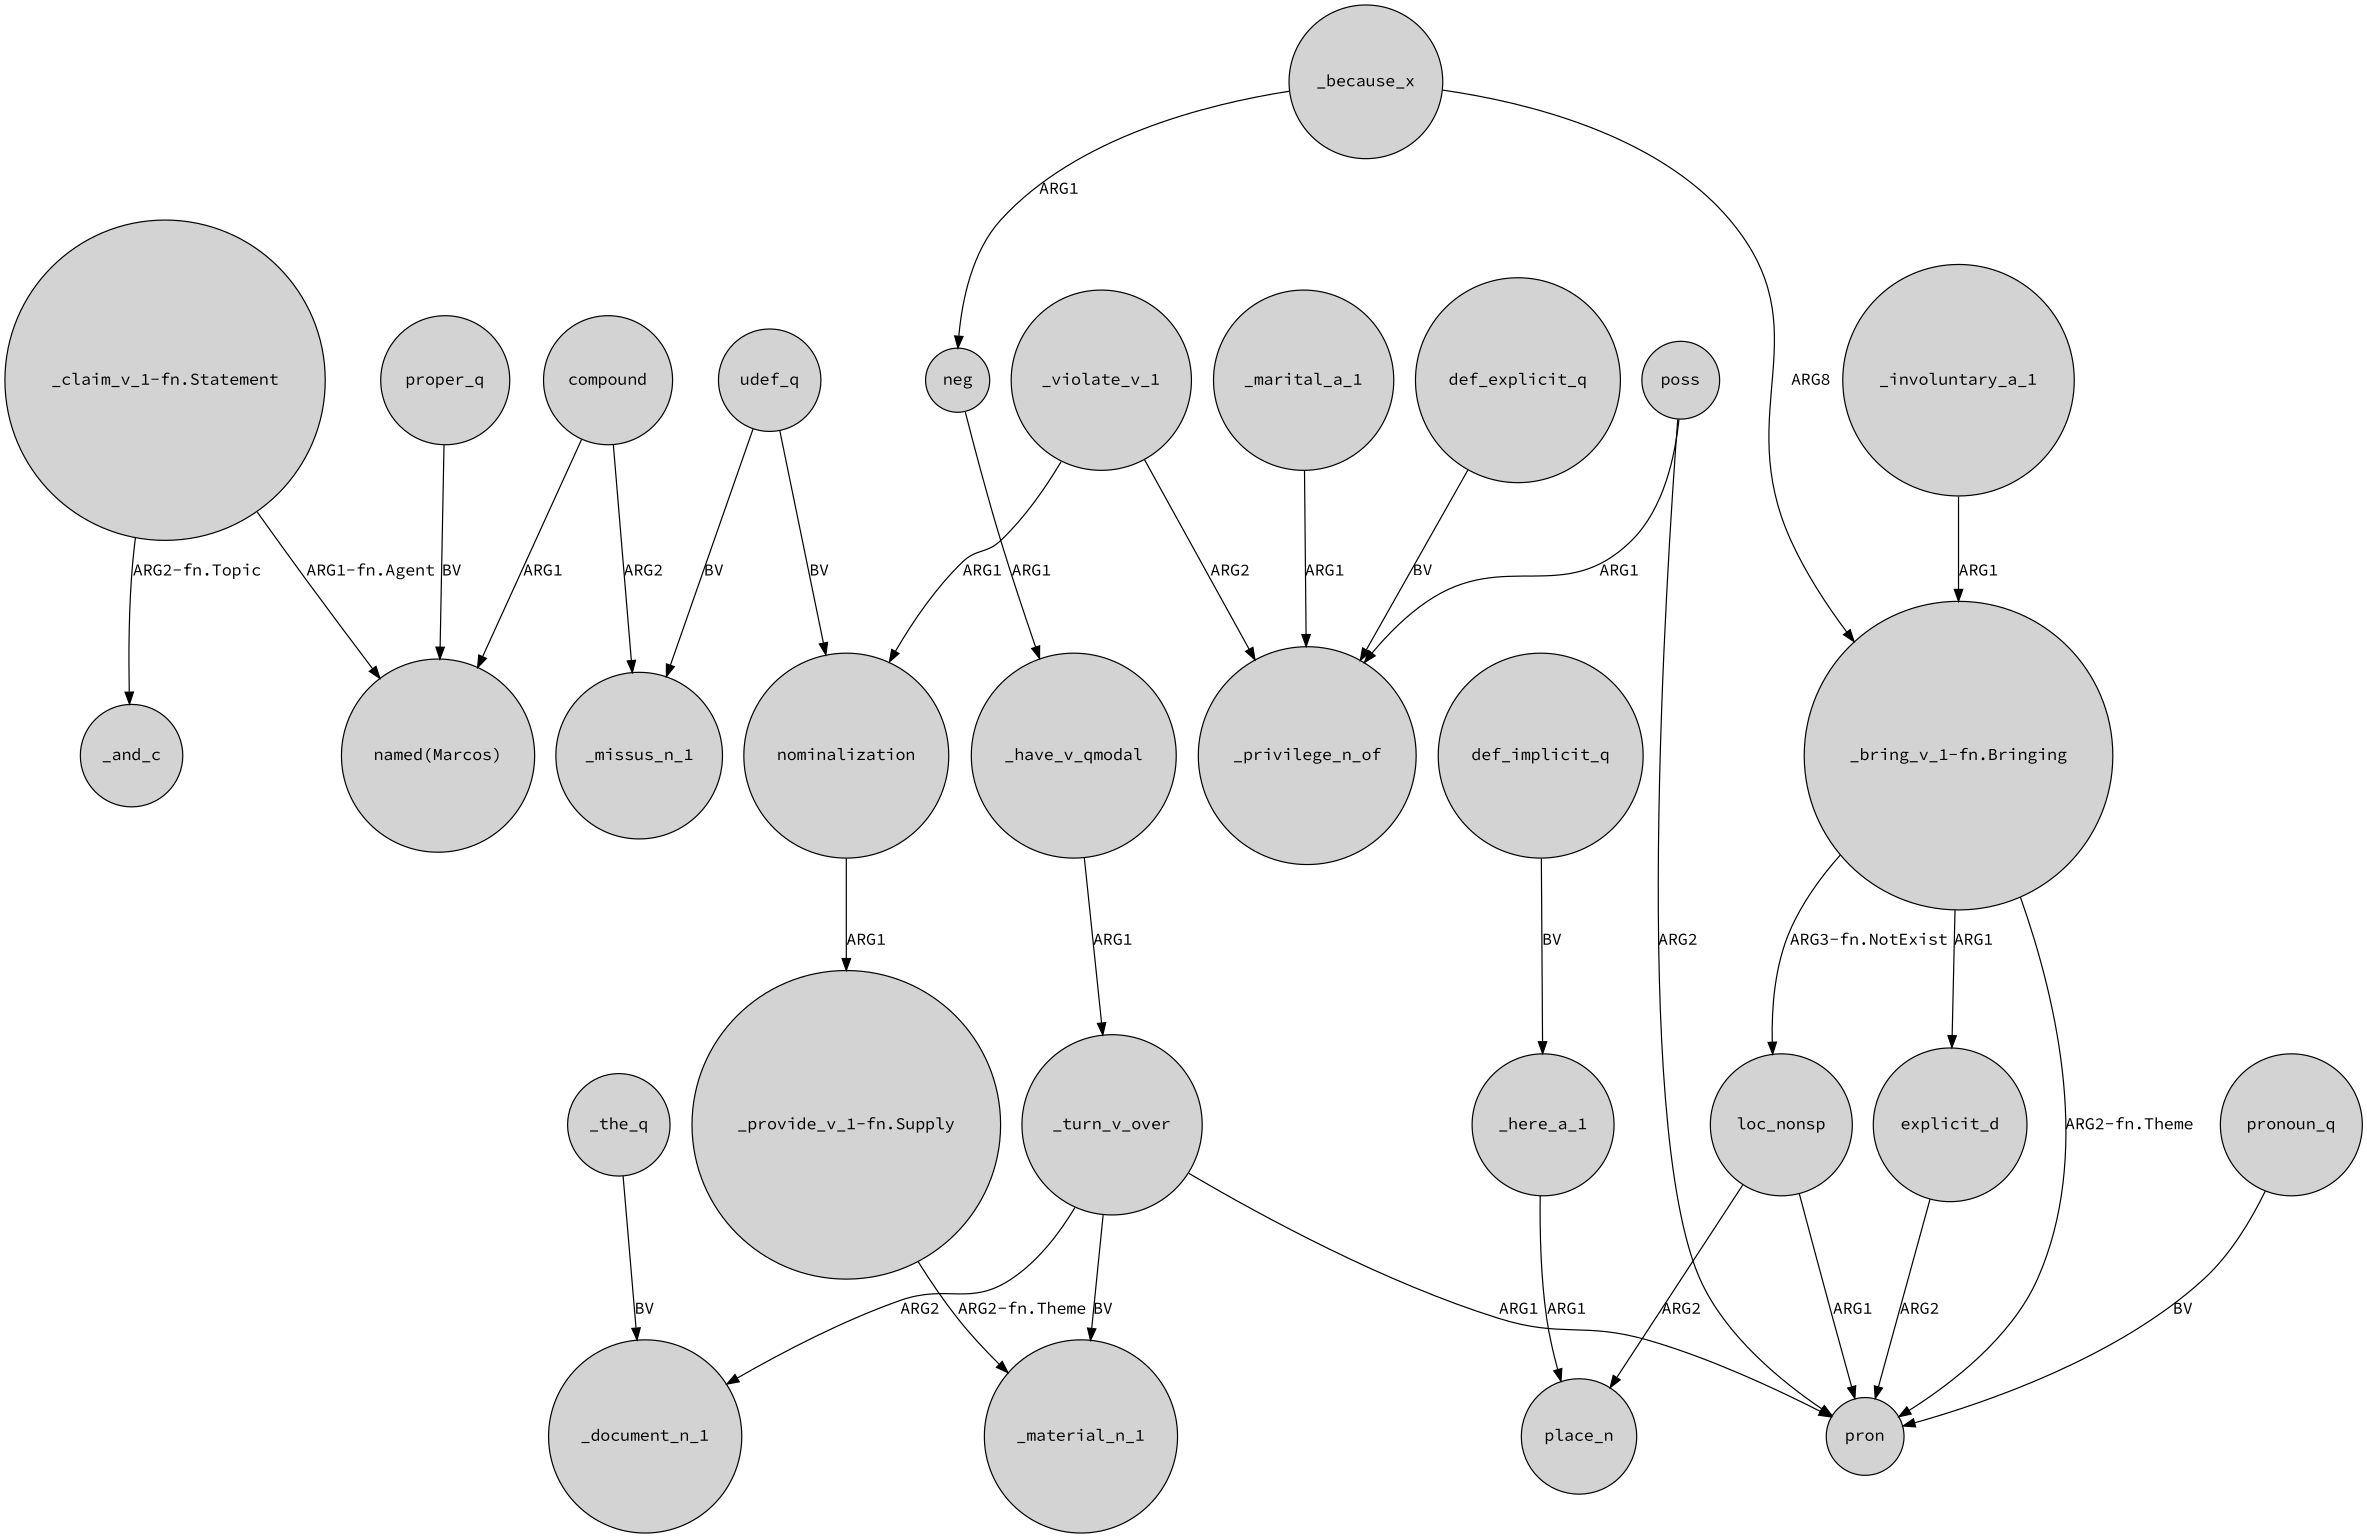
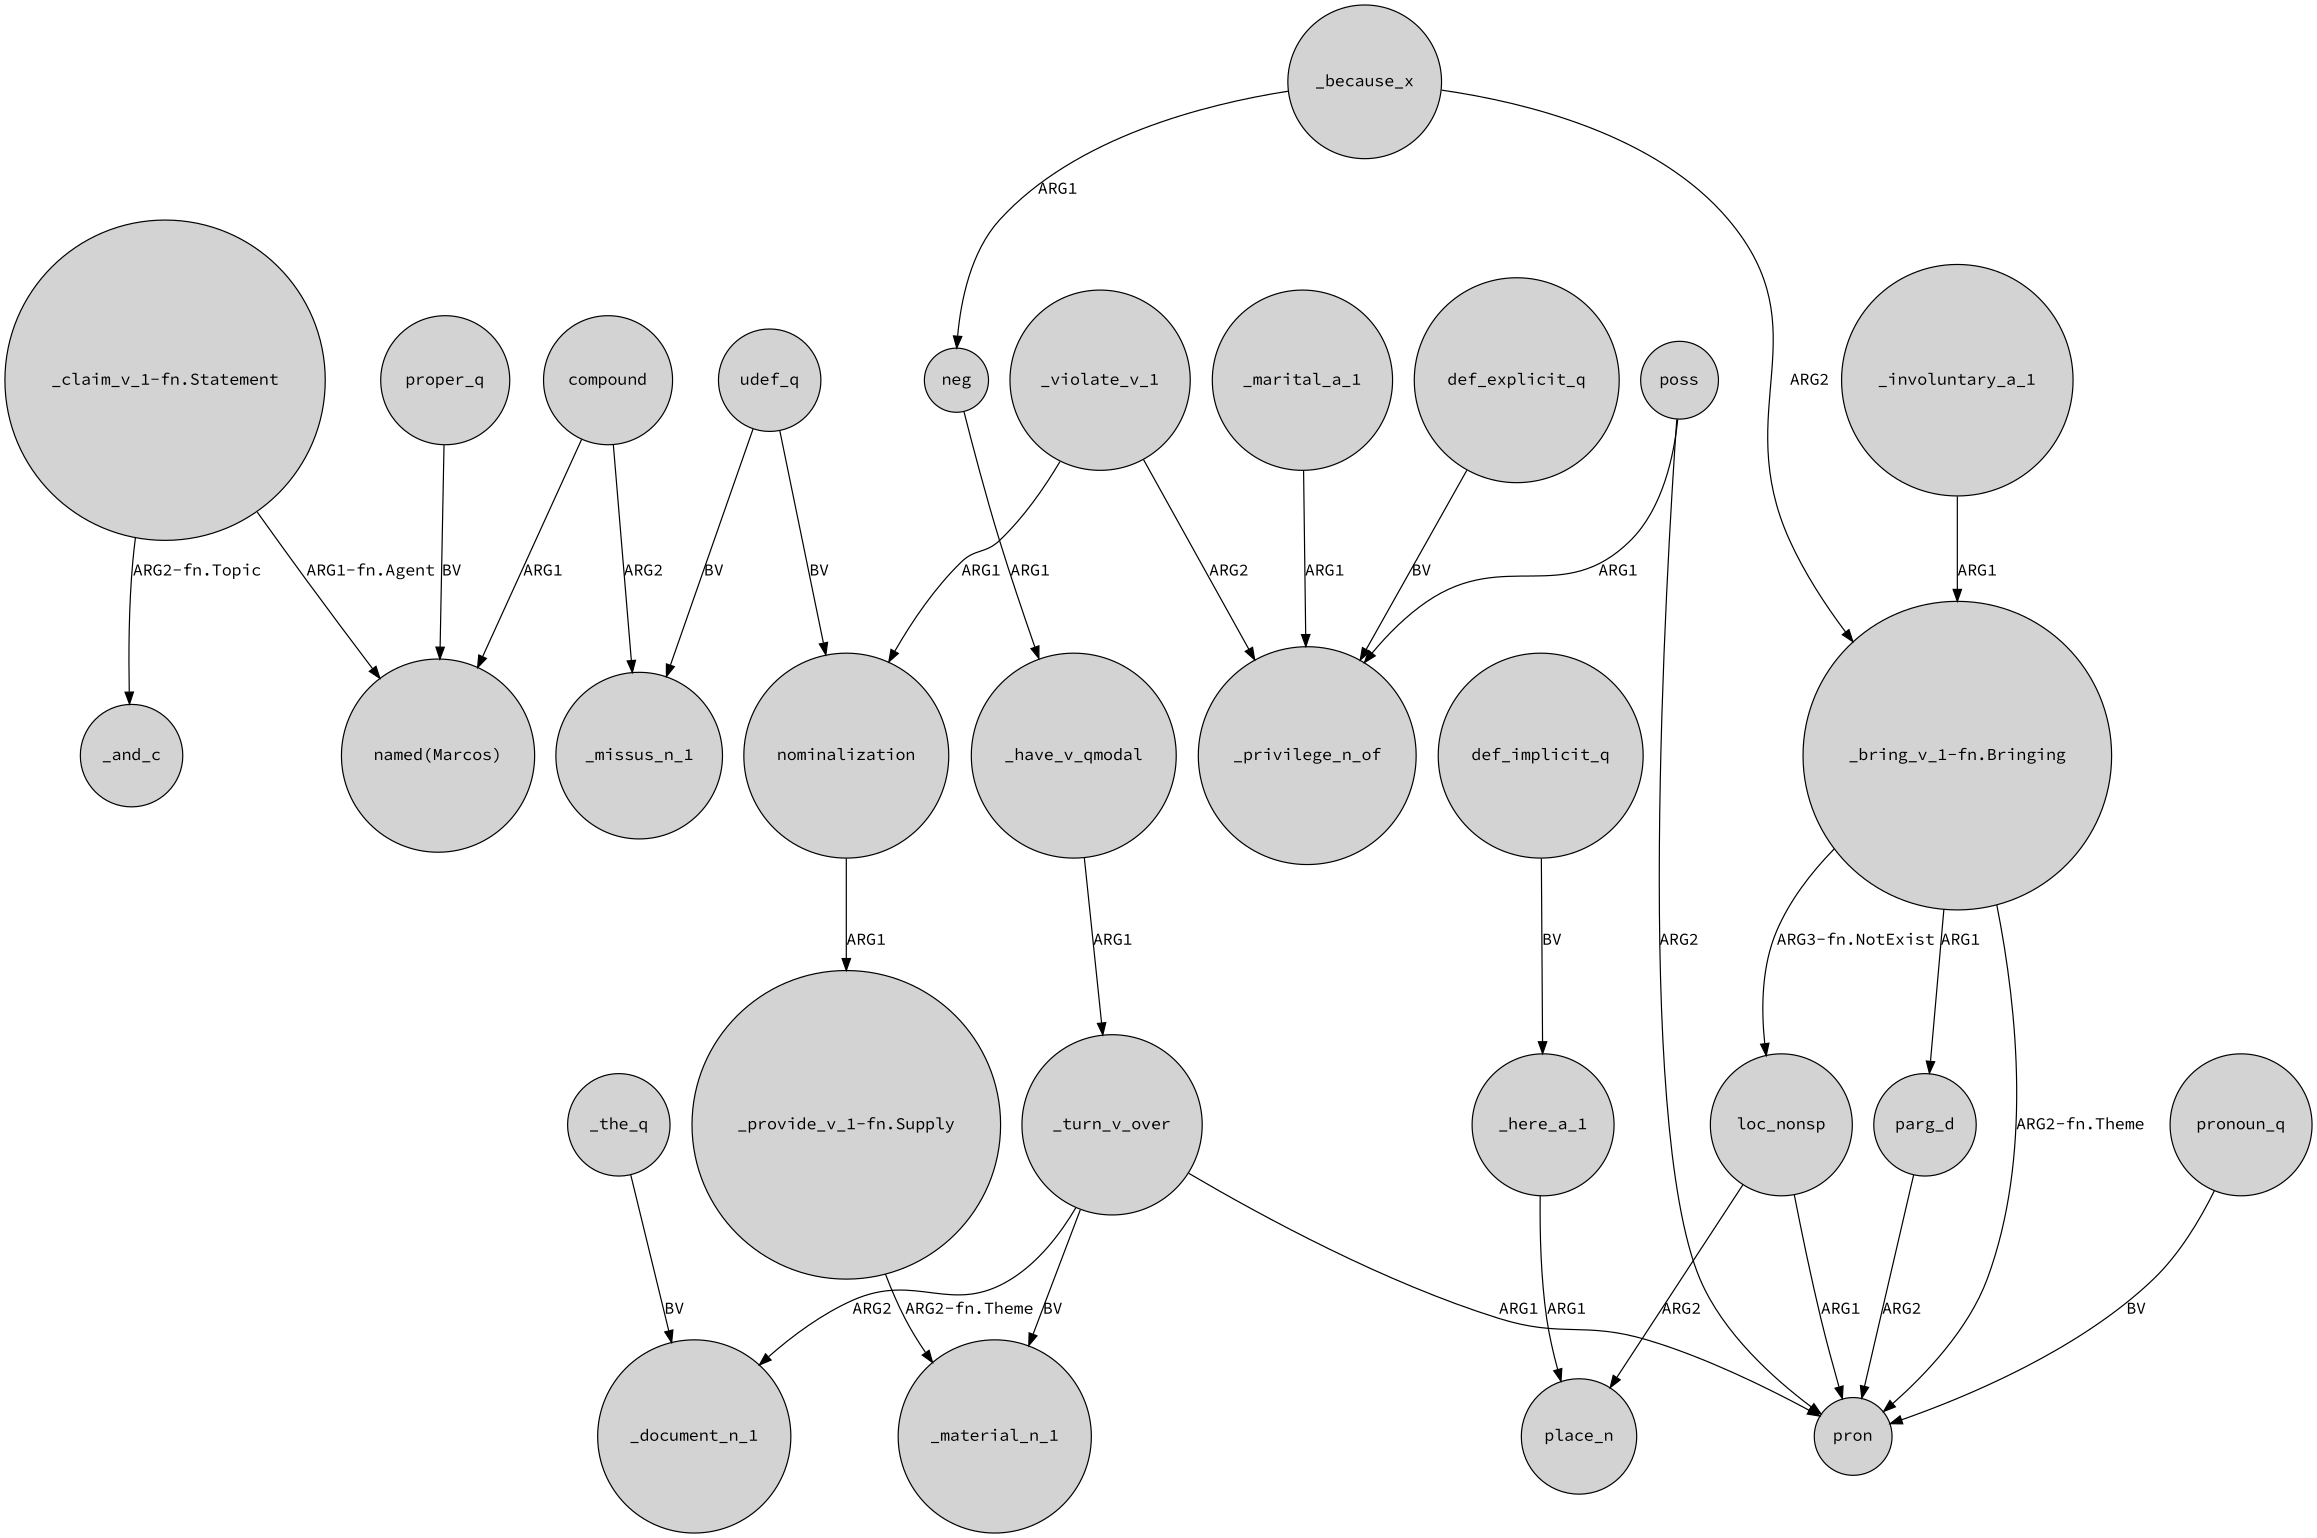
edge "_because_x" -> "_bring_v_1-fn.Bringing": label "ARG8" -> "ARG2"
node "explicit_d": label "explicit_d" -> "parg_d"
